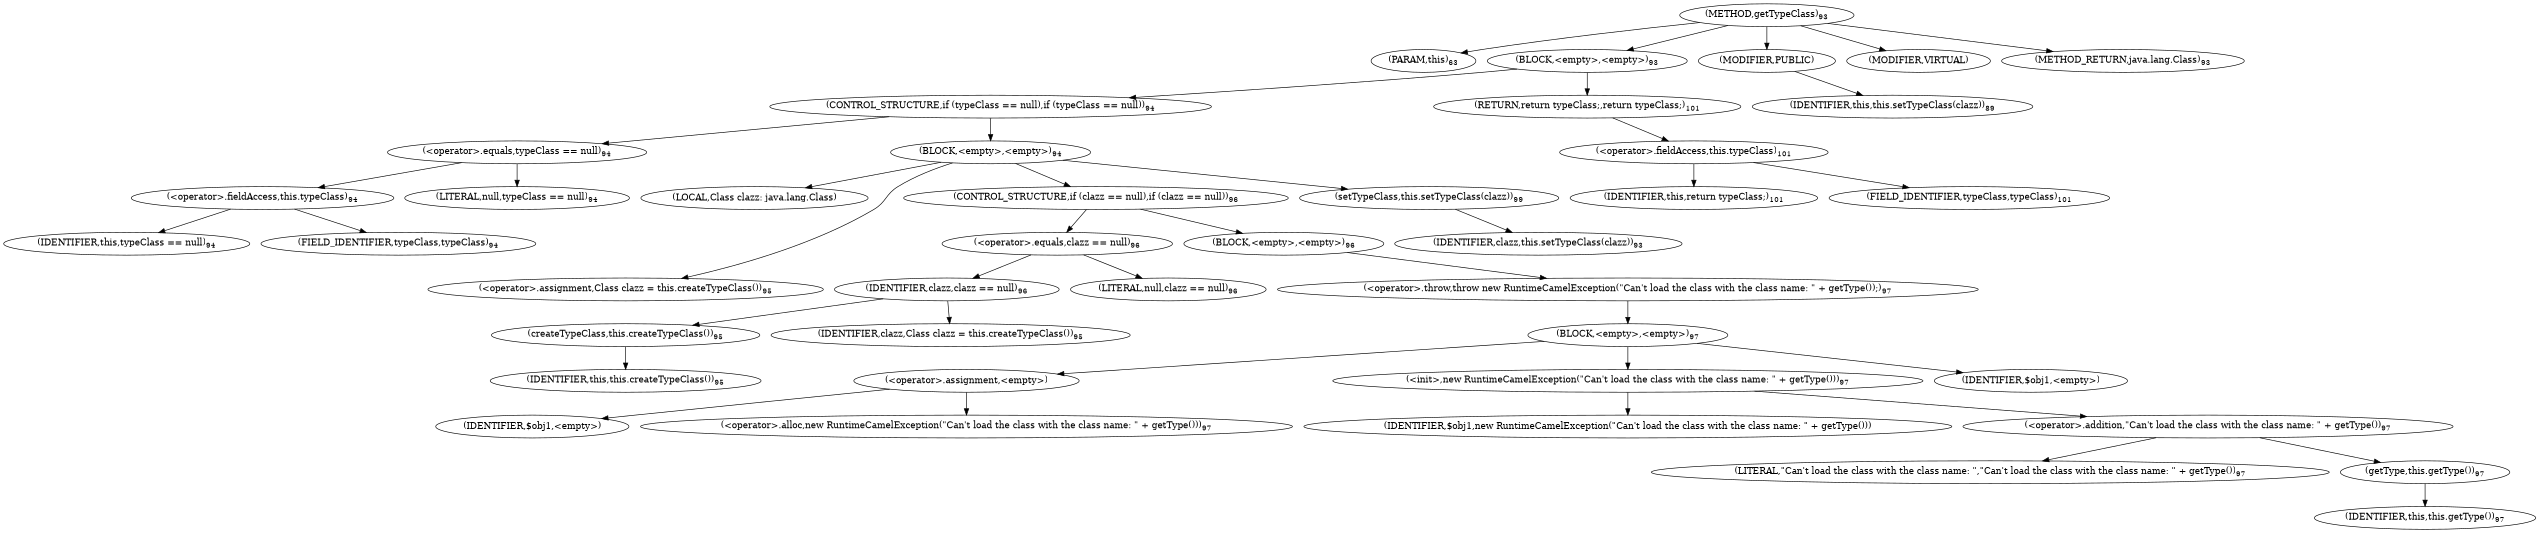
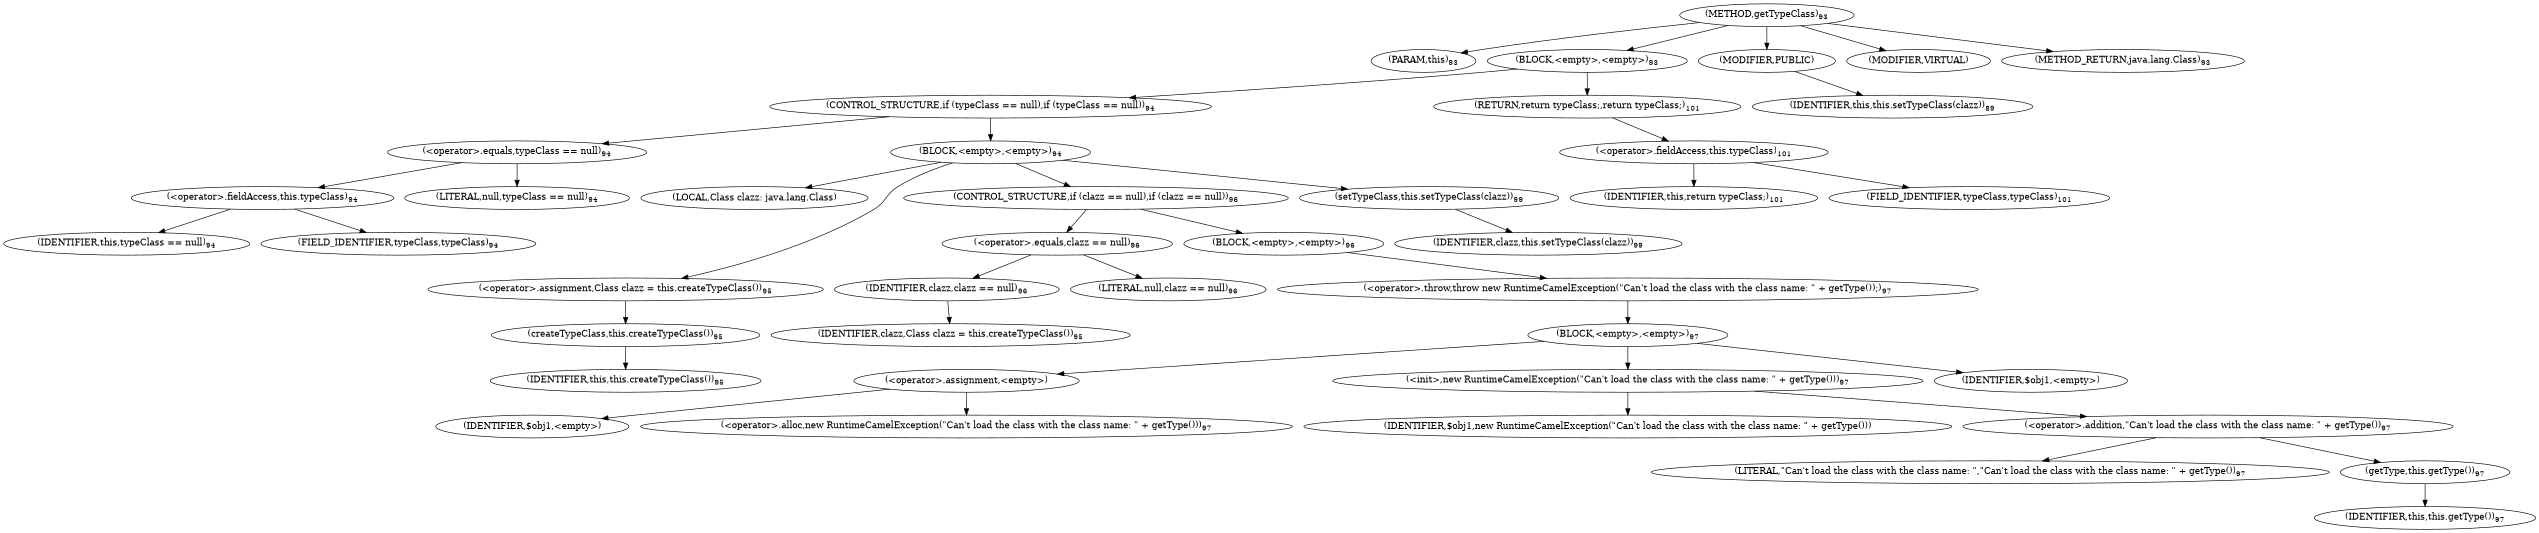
node "(PARAM,this)": text "63" -> "93"
node "(IDENTIFIER,clazz,this.setTypeClass(clazz))": text "93" -> "99"
edge "(IDENTIFIER,clazz,clazz == null)" -> "(createTypeClass,this.createTypeClass())": now "(<operator>.assignment,Class clazz = this.createTypeClass())" -> "(createTypeClass,this.createTypeClass())"
